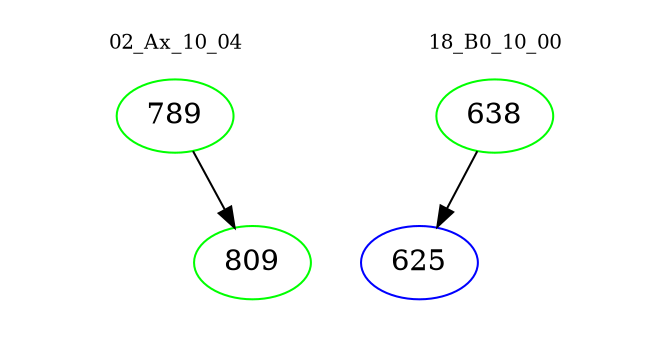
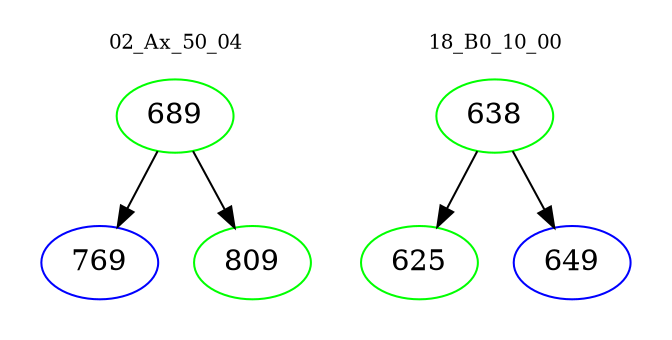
cluster "02_Ax_10_04": label "02_Ax_10_04" -> "02_Ax_50_04"
node "789": label "789" -> "689"
node "769": added
node "625": color blue -> green
node "649": added
